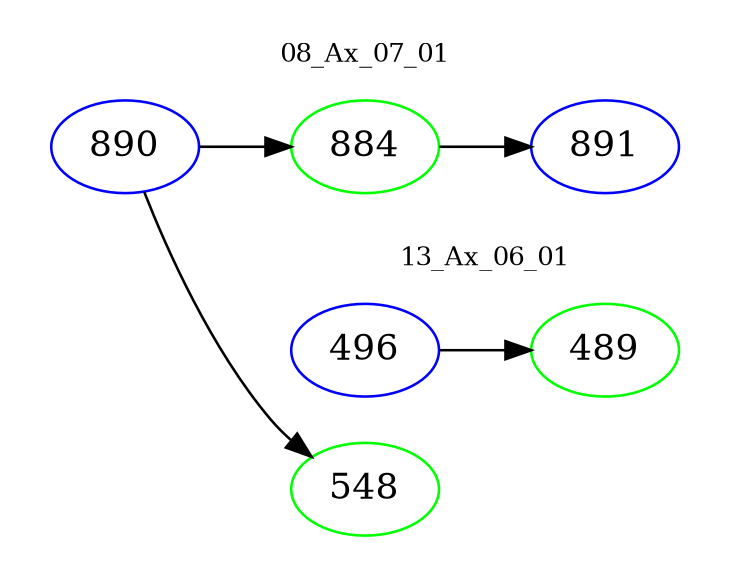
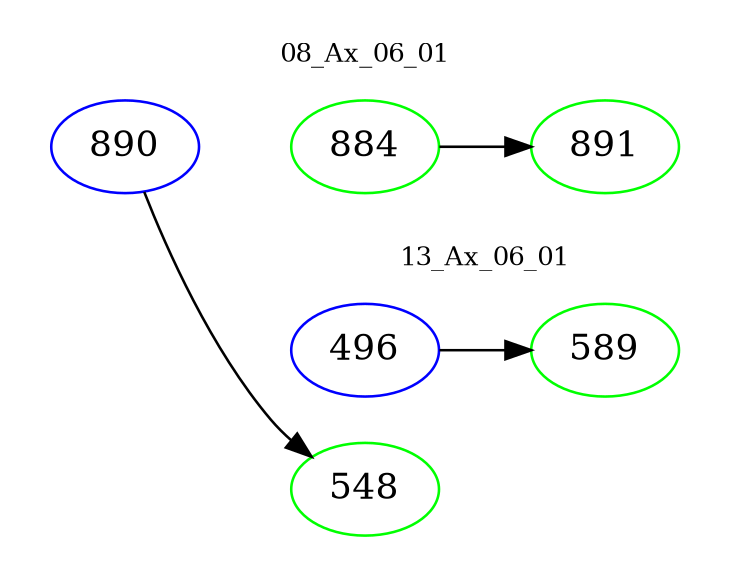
cluster "08_Ax_07_01": label "08_Ax_07_01" -> "08_Ax_06_01"
edge "890" -> "884": removed
node "891": color blue -> green
node "489": label "489" -> "589"
